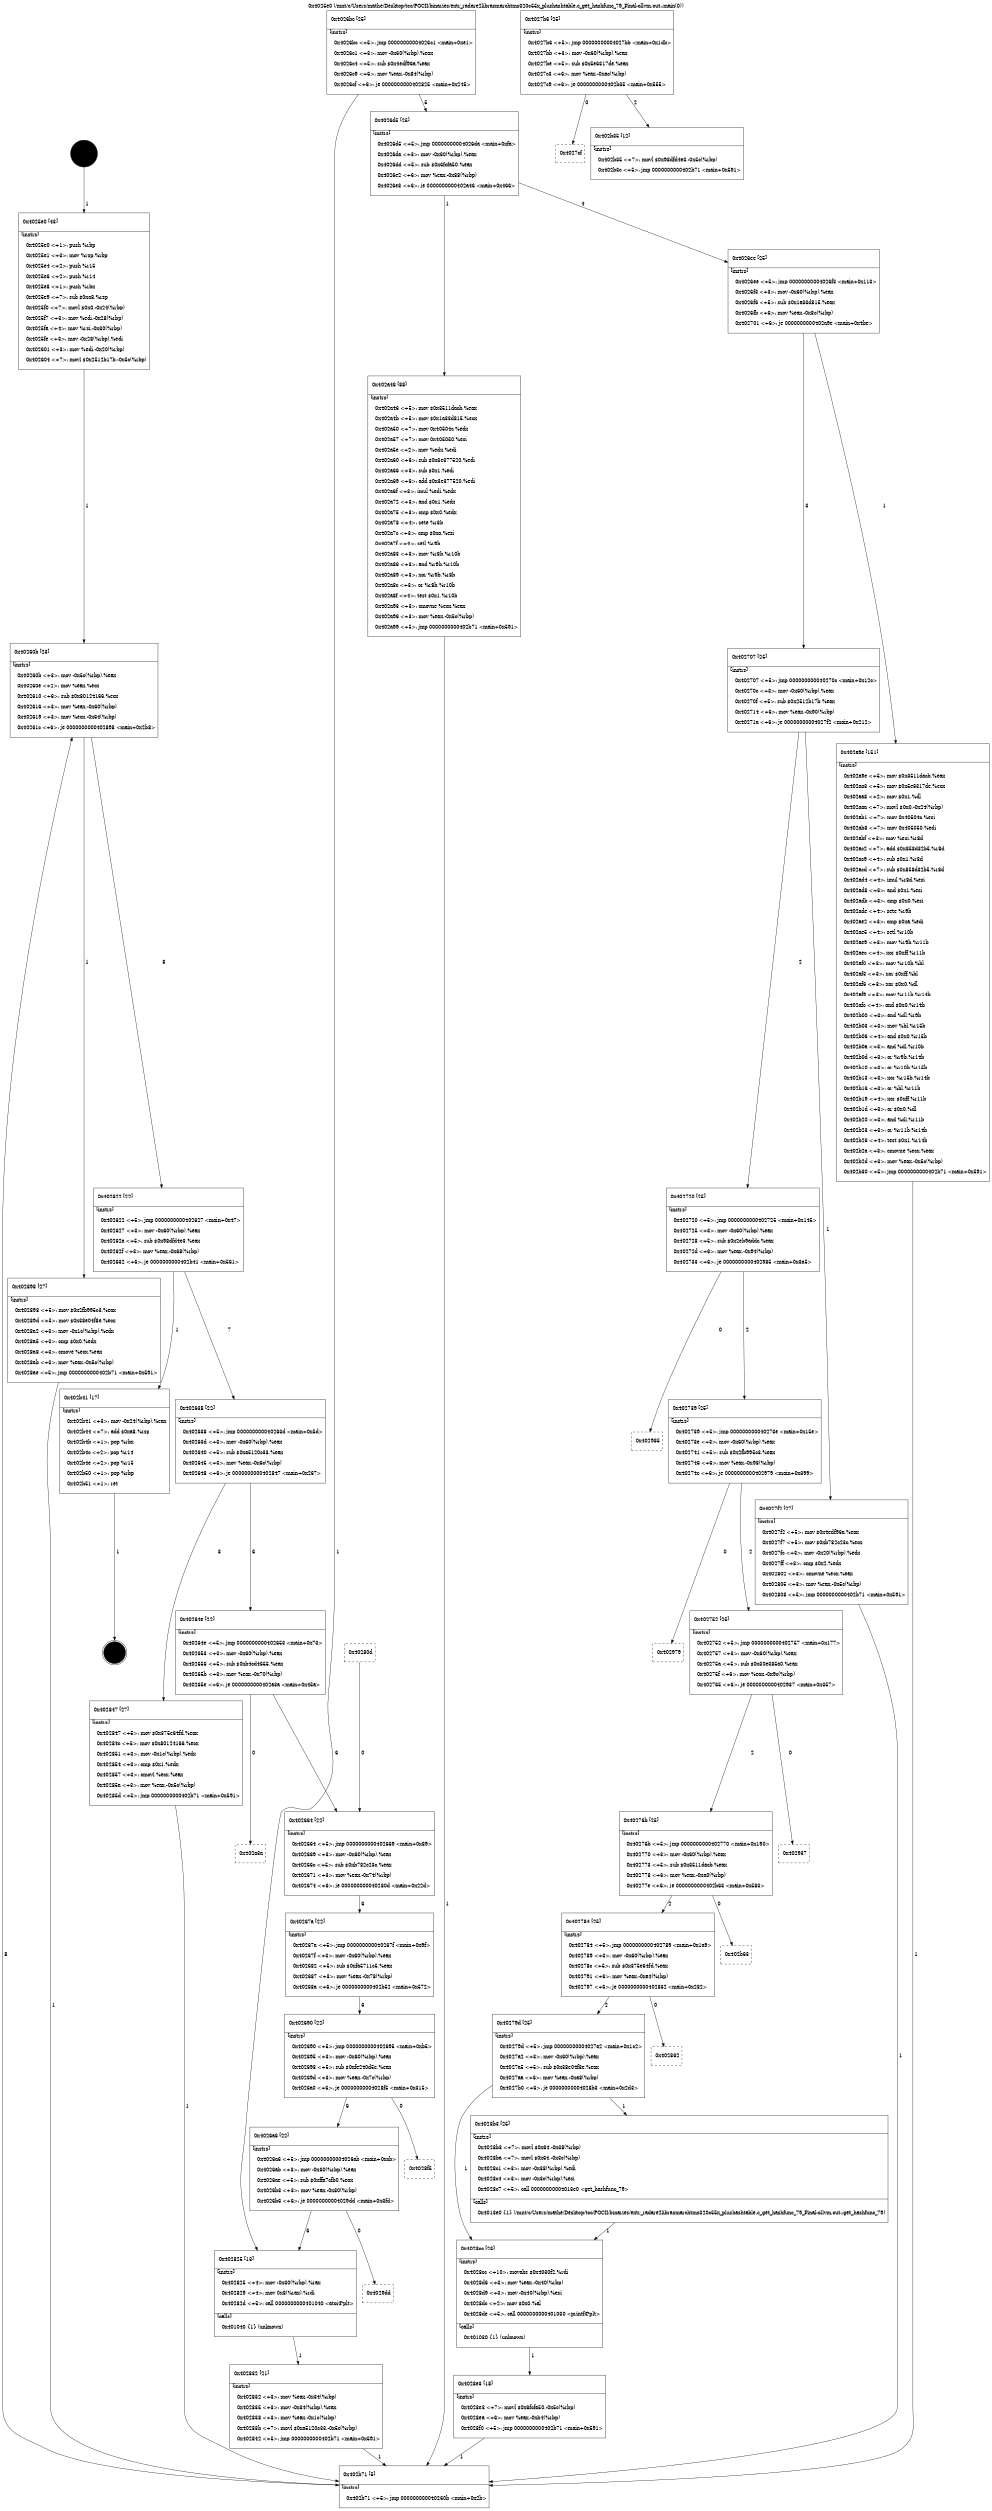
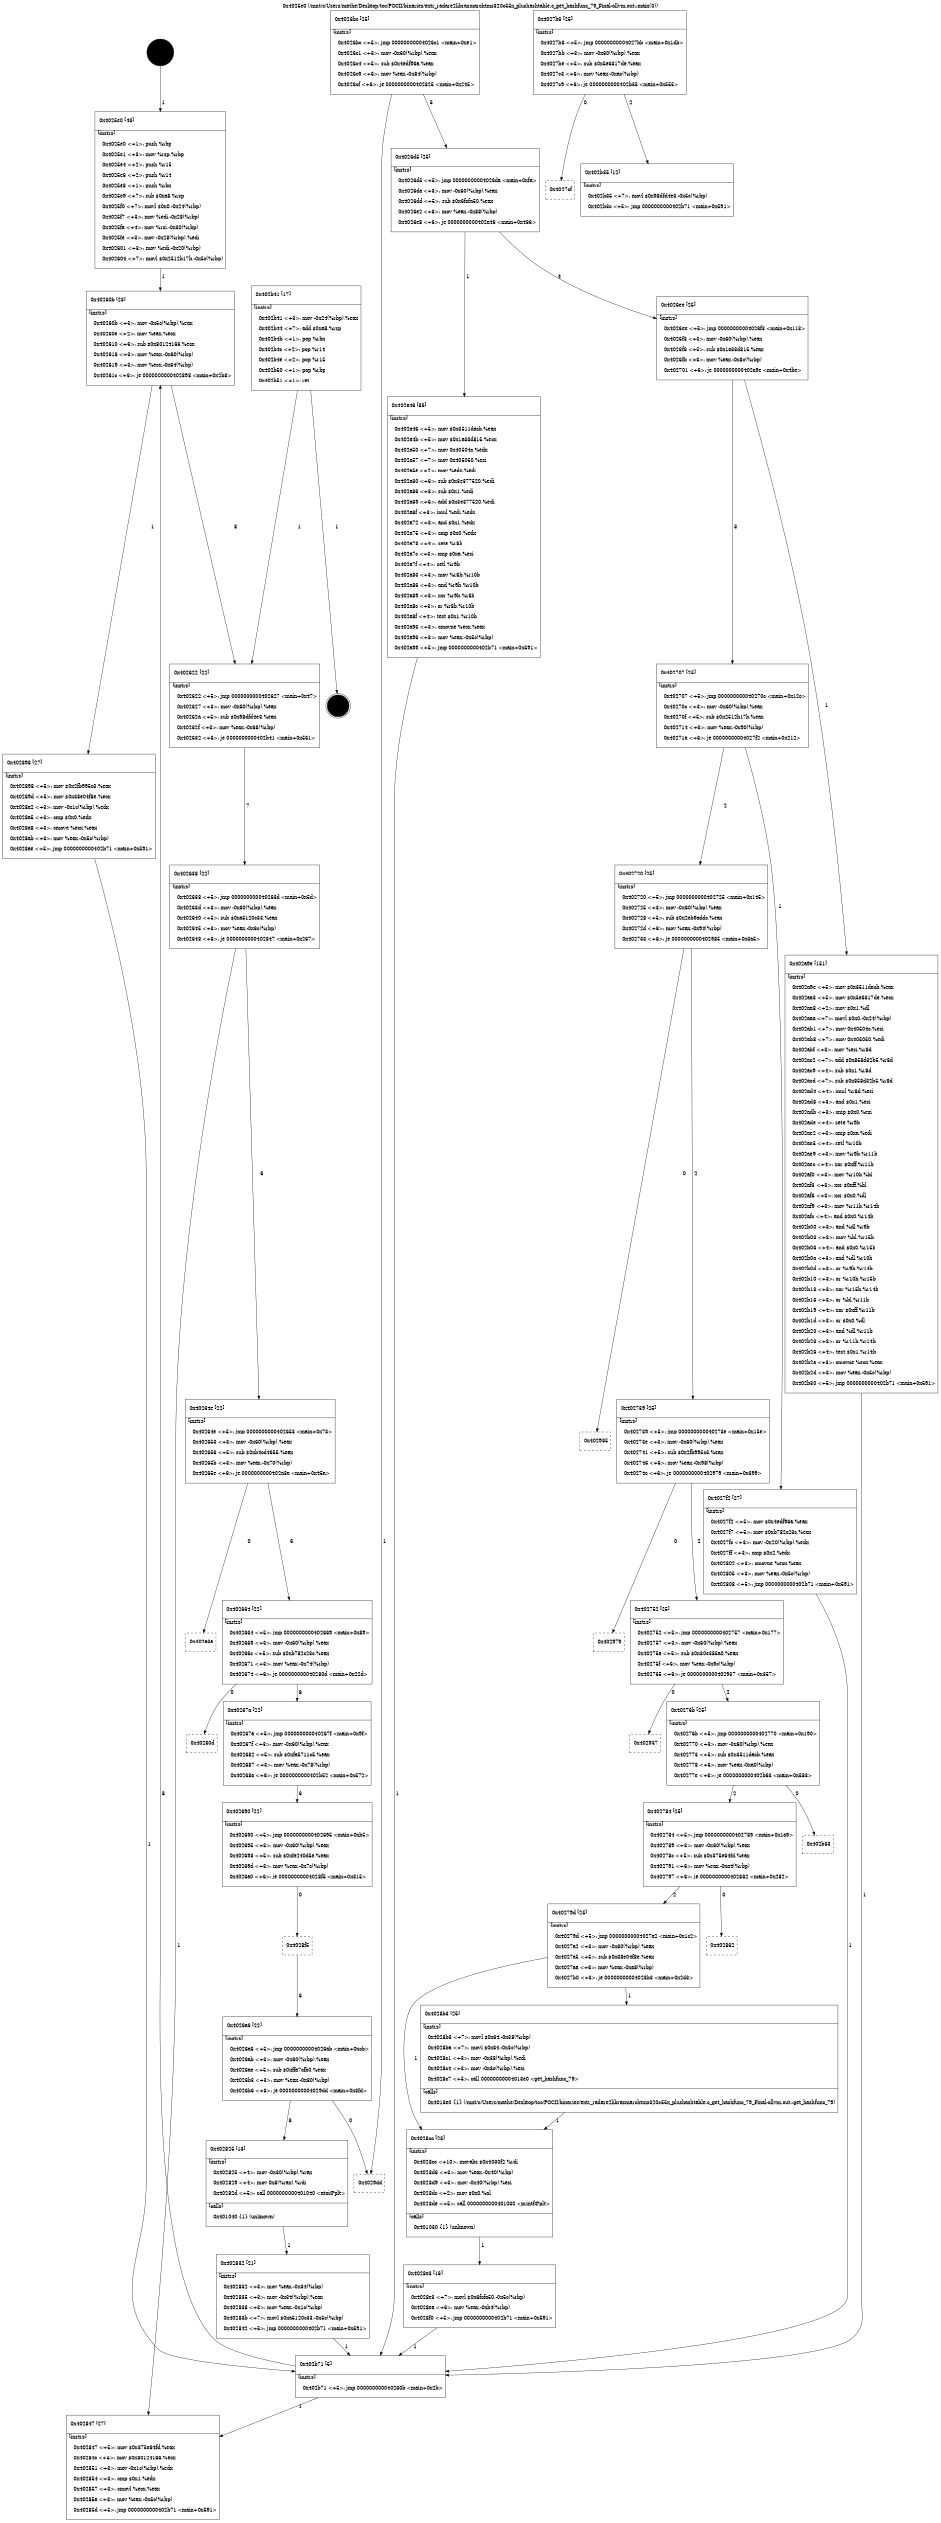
edge "0x4026bc [25]" -> "0x402825 [13]": now "0x4026bc [25]" -> "0x4029dd"
edge "0x402622 [22]" -> "0x402b41 [17]": reversed
edge "0x402638 [22]" -> "0x402847 [27]": label " 3" -> " 1"
edge "0x40280d" -> "0x402664 [22]": reversed
edge "0x402690 [22]" -> "0x4026a6 [22]": now "0x4028f5" -> "0x4026a6 [22]"
edge "0x402847 [27]" -> "0x402b71 [5]": reversed
